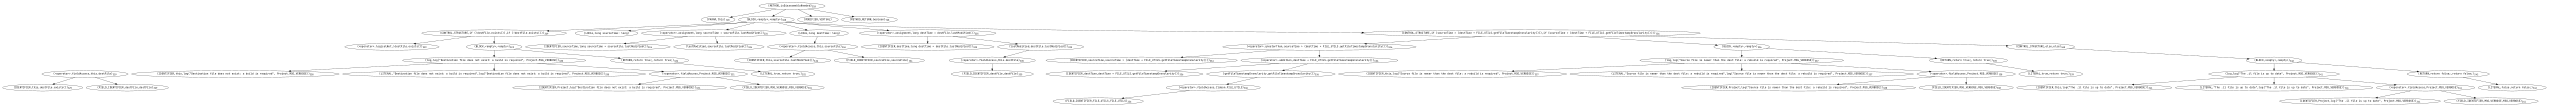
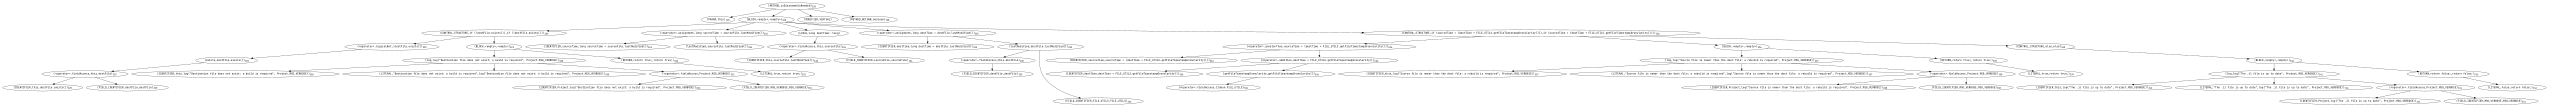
node "(LOCAL,long sourceTime: long)": removed
node "(exists,destFile.exists())": added
edge "(<operator>.fieldAccess,Ildasm.FILE_UTILS)" -> "(FIELD_IDENTIFIER,FILE_UTILS,FILE_UTILS)": now "(lastModified,destFile.lastModified())" -> "(FIELD_IDENTIFIER,FILE_UTILS,FILE_UTILS)"
